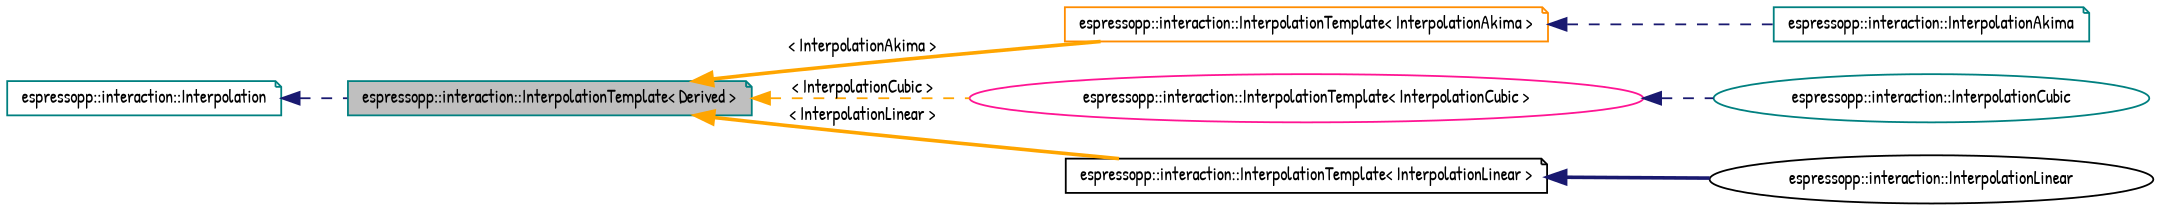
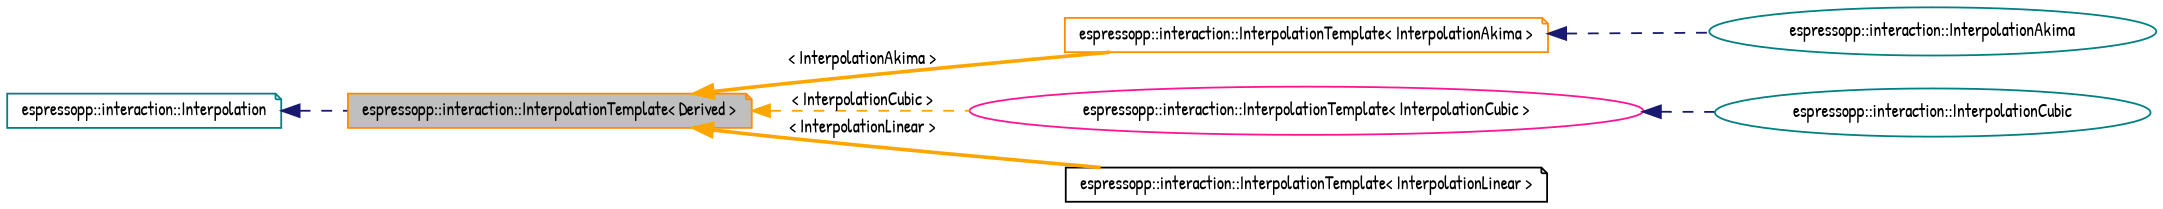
node "espressopp::interaction::InterpolationAkima": shape note -> ellipse
node "espressopp::interaction::InterpolationTemplate< Derived >": color teal -> darkorange
node "espressopp::interaction::InterpolationLinear": removed
